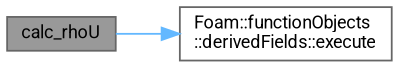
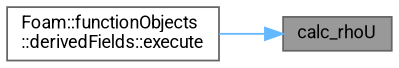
edge "calc_rhoU" -> "Foam::functionObjects ::derivedFields::execute": reversed
